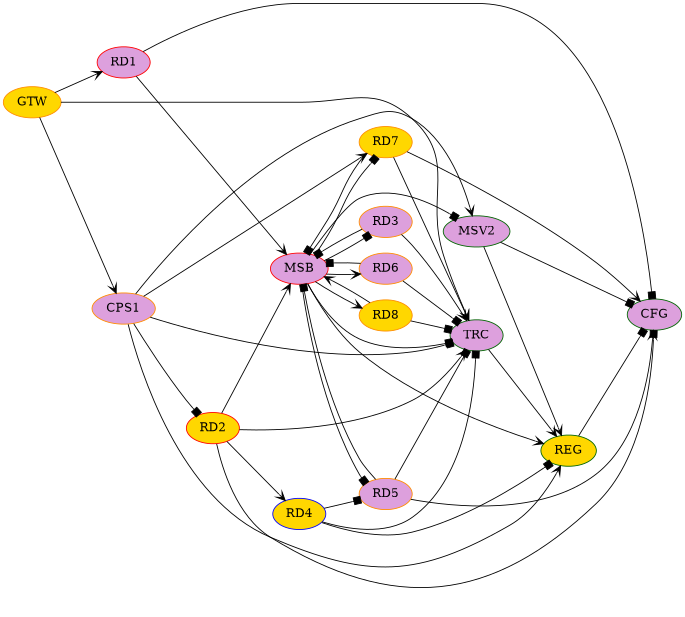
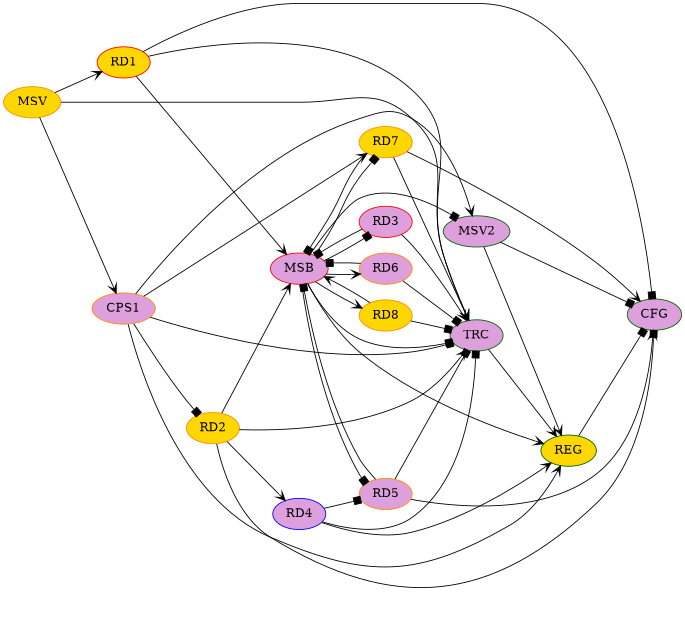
node "RD1": fillcolor plum -> gold
edge "RD1" -> "TRC": added
node "GTW": label "GTW" -> "MSV"
node "RD3": color darkorange -> red
node "RD2": color red -> darkorange
node "RD4": fillcolor gold -> plum
edge "RD4" -> "REG": arrowhead box -> vee
